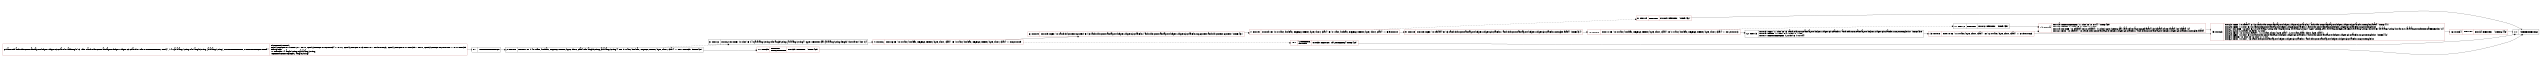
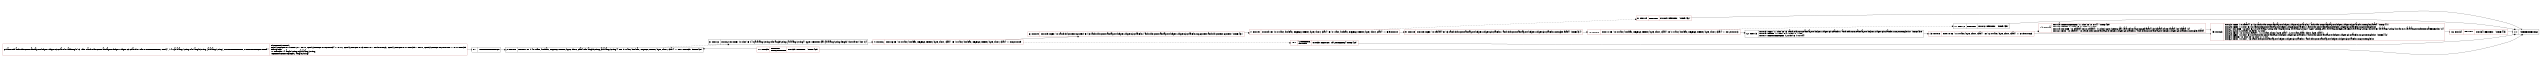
edge "11: 0x0012" -> "14: 0x001a": now "11: 0x0012" -> "1: ?"
node "16: 0x0034": text "0x0034: RETURN    (STATIC:443)" -> "0x0034: RETURN    (LINE:443)"
edge "2: 0x0000" -> "17: 0x0035": reversed
